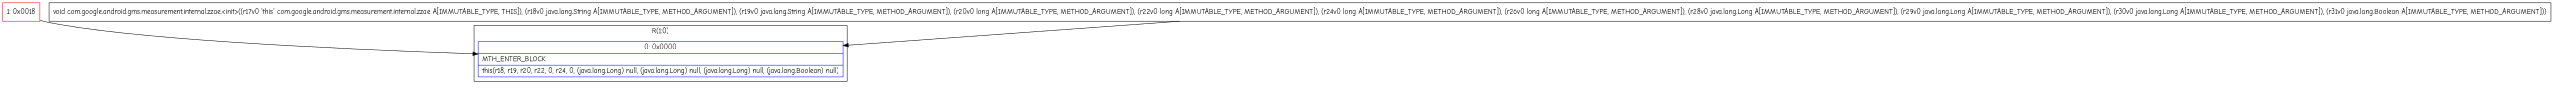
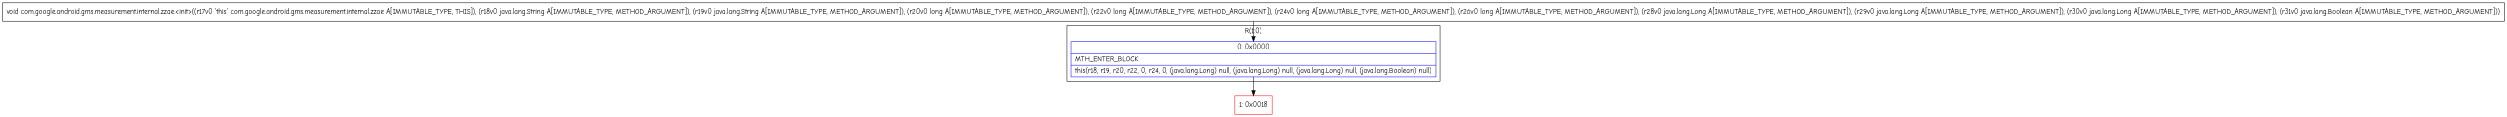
edge "1: 0x0018" -> "0: 0x0000": reversed
